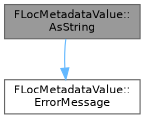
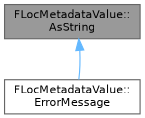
edge "FLocMetadataValue:: AsString" -> "FLocMetadataValue:: ErrorMessage": reversed
